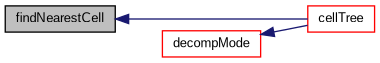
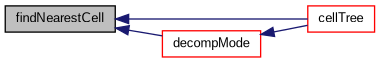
edge "decompMode" -> "findNearestCell": added
